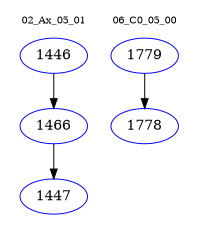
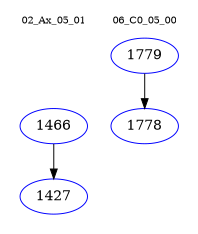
node "1446": removed
node "1447": label "1447" -> "1427"
